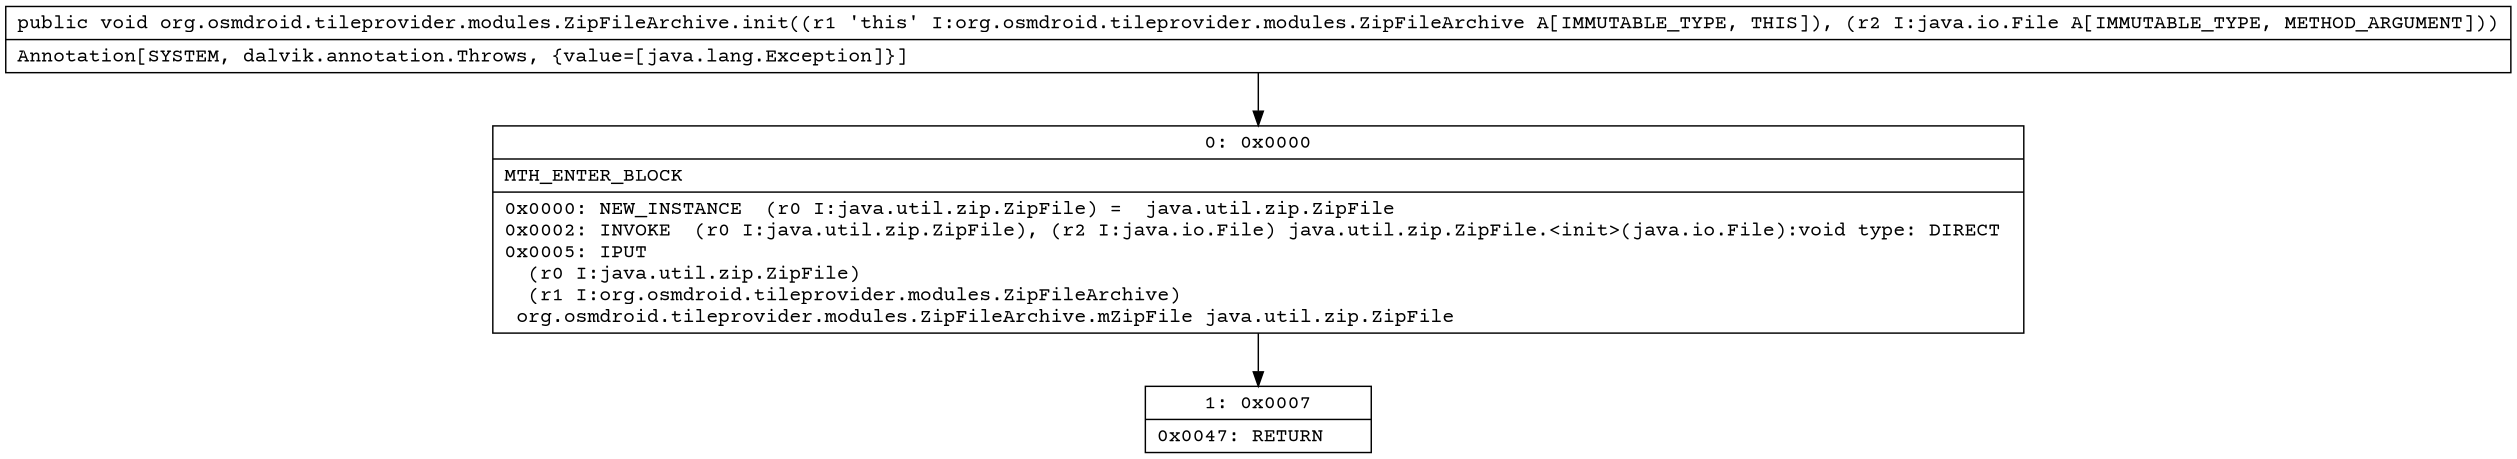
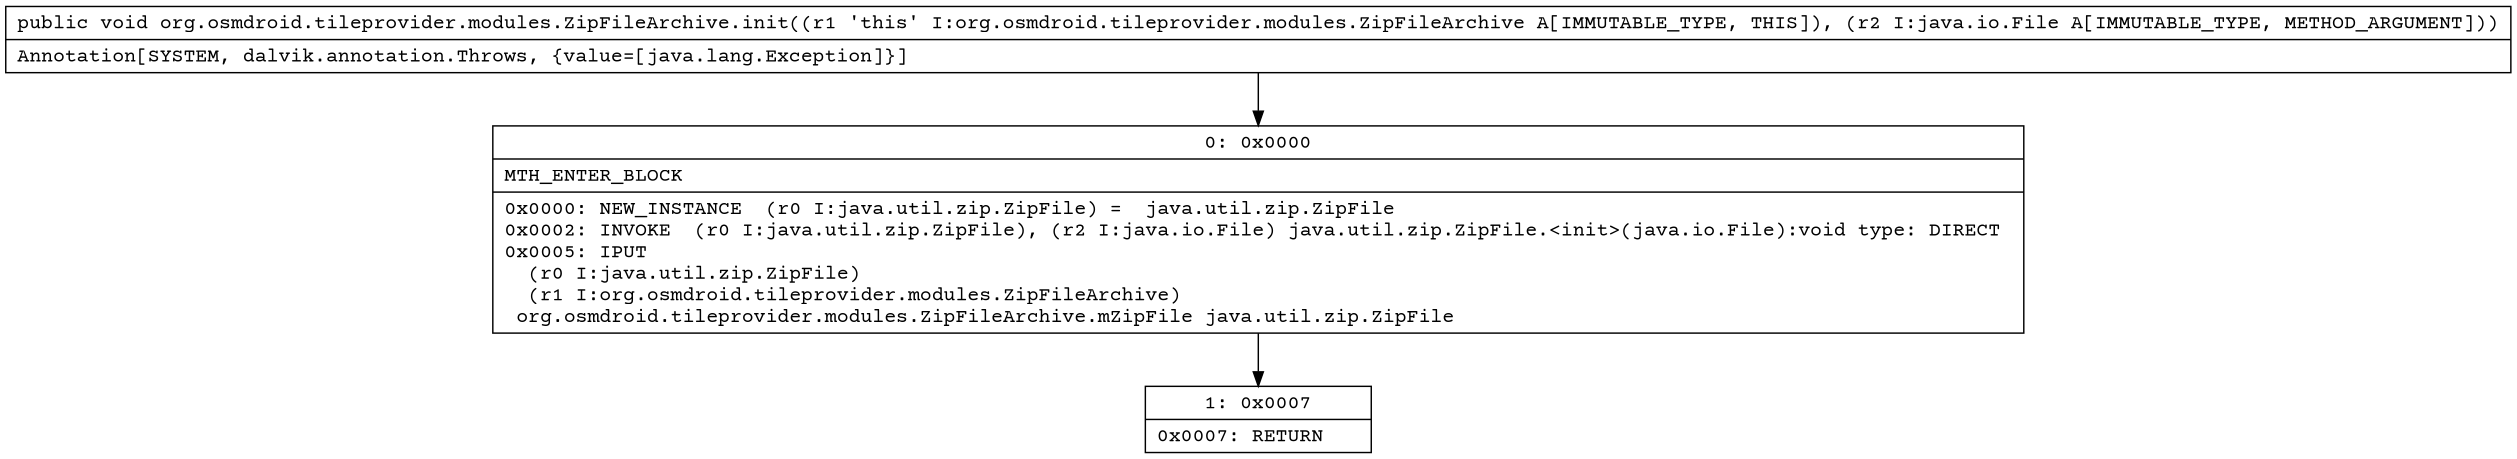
node "1: 0x0007": text "0x0047: RETURN" -> "0x0007: RETURN"
